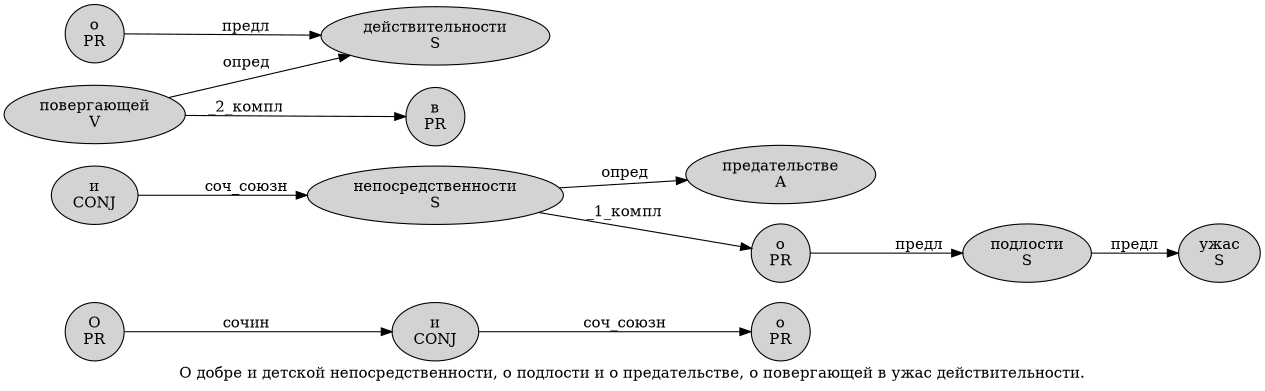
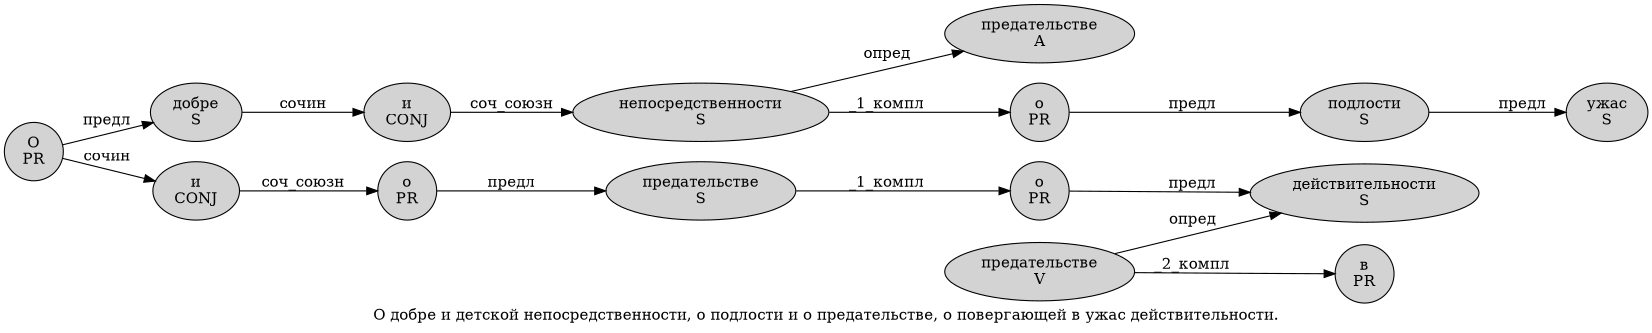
node "добре S": added
node "повергающей V": label "повергающей V" -> "предательстве V"
node "предательстве S": added
